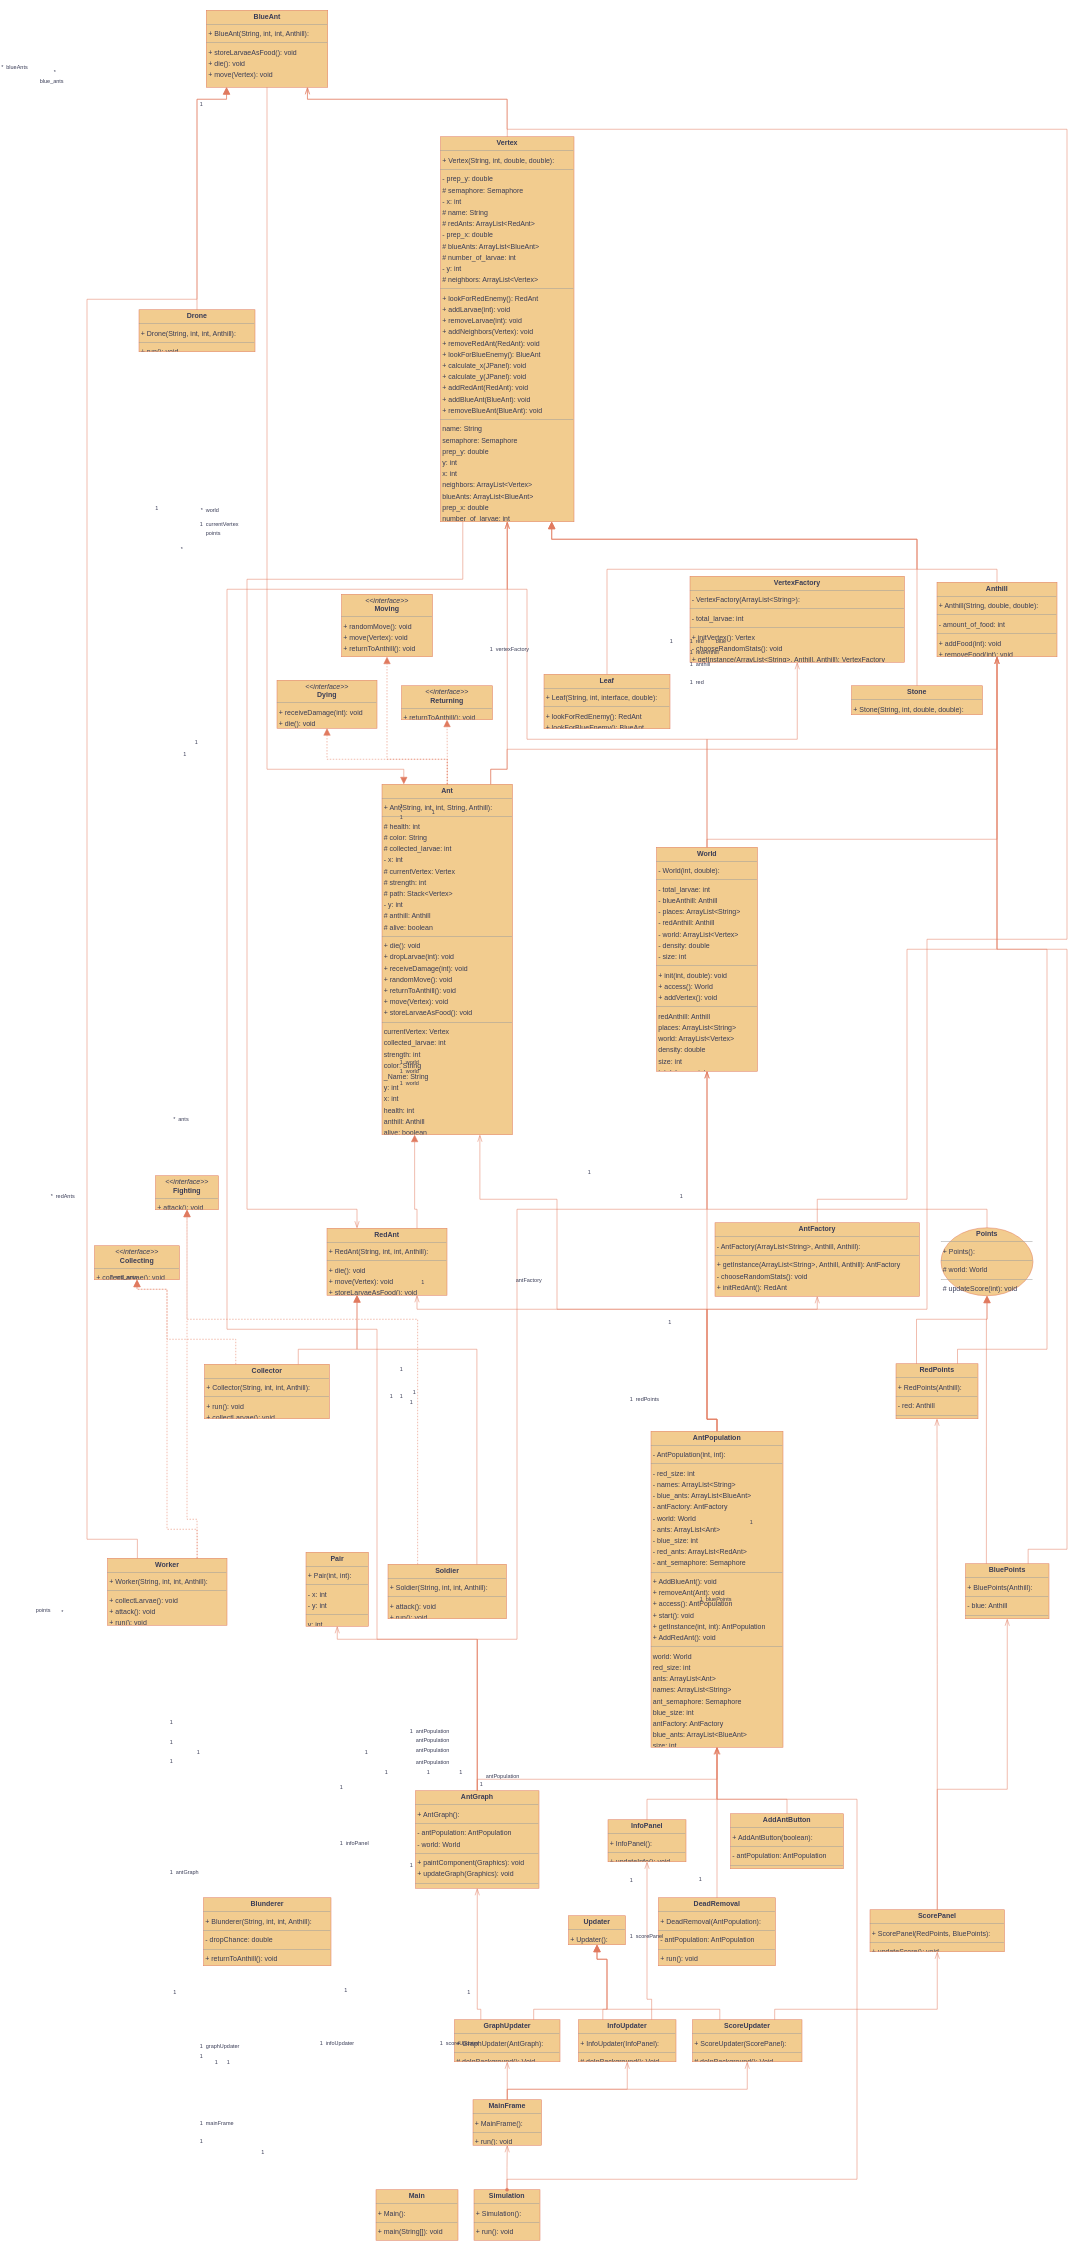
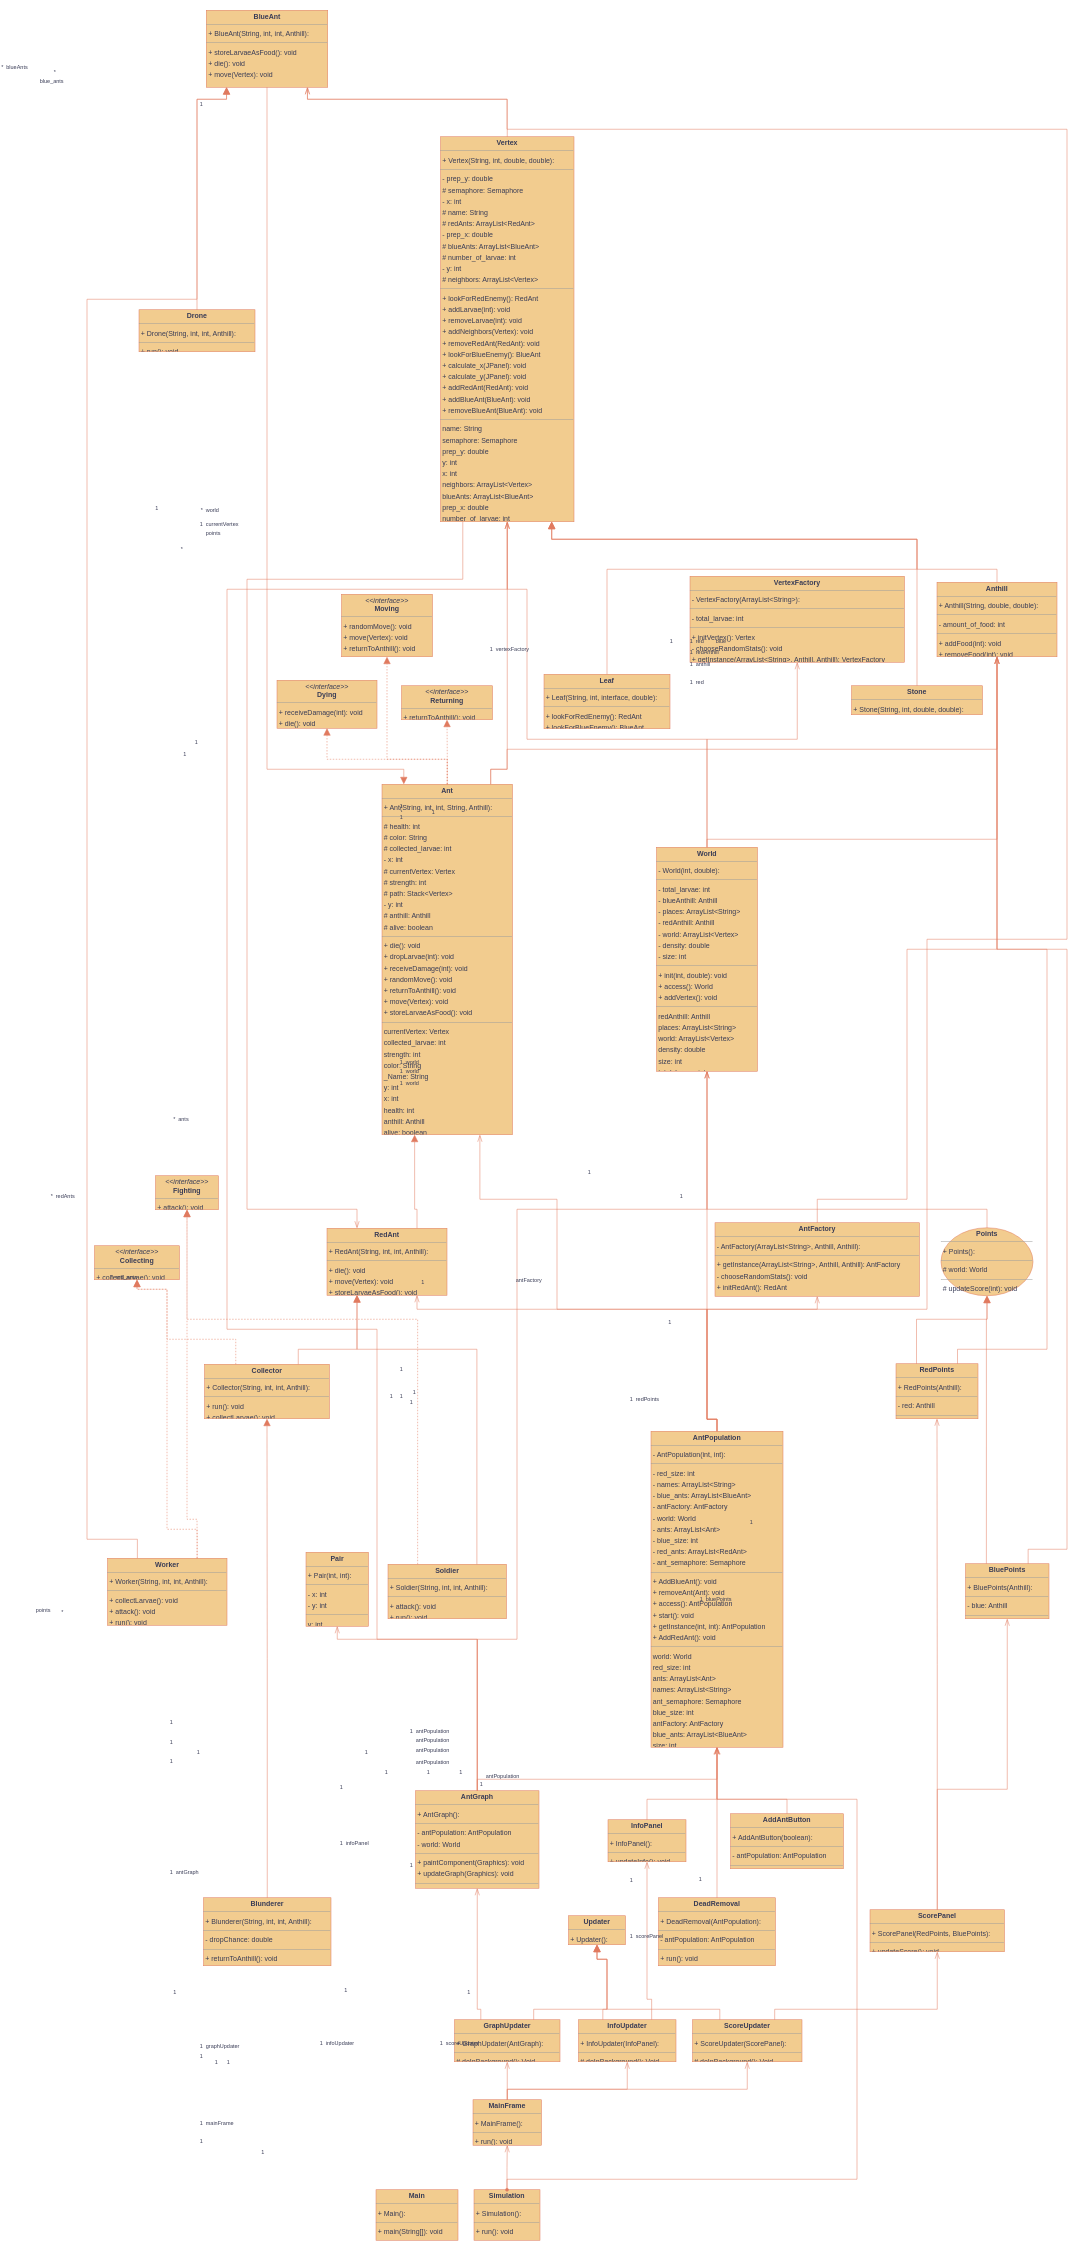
edge "Blunderer + Blunderer(String, int, int, Anthill): - dropChance: double + returnToAnthill(): void dropChance: double" -> "Collector + Collector(String, int, int, Anthill): + run(): void + collectLarvae(): void": added
